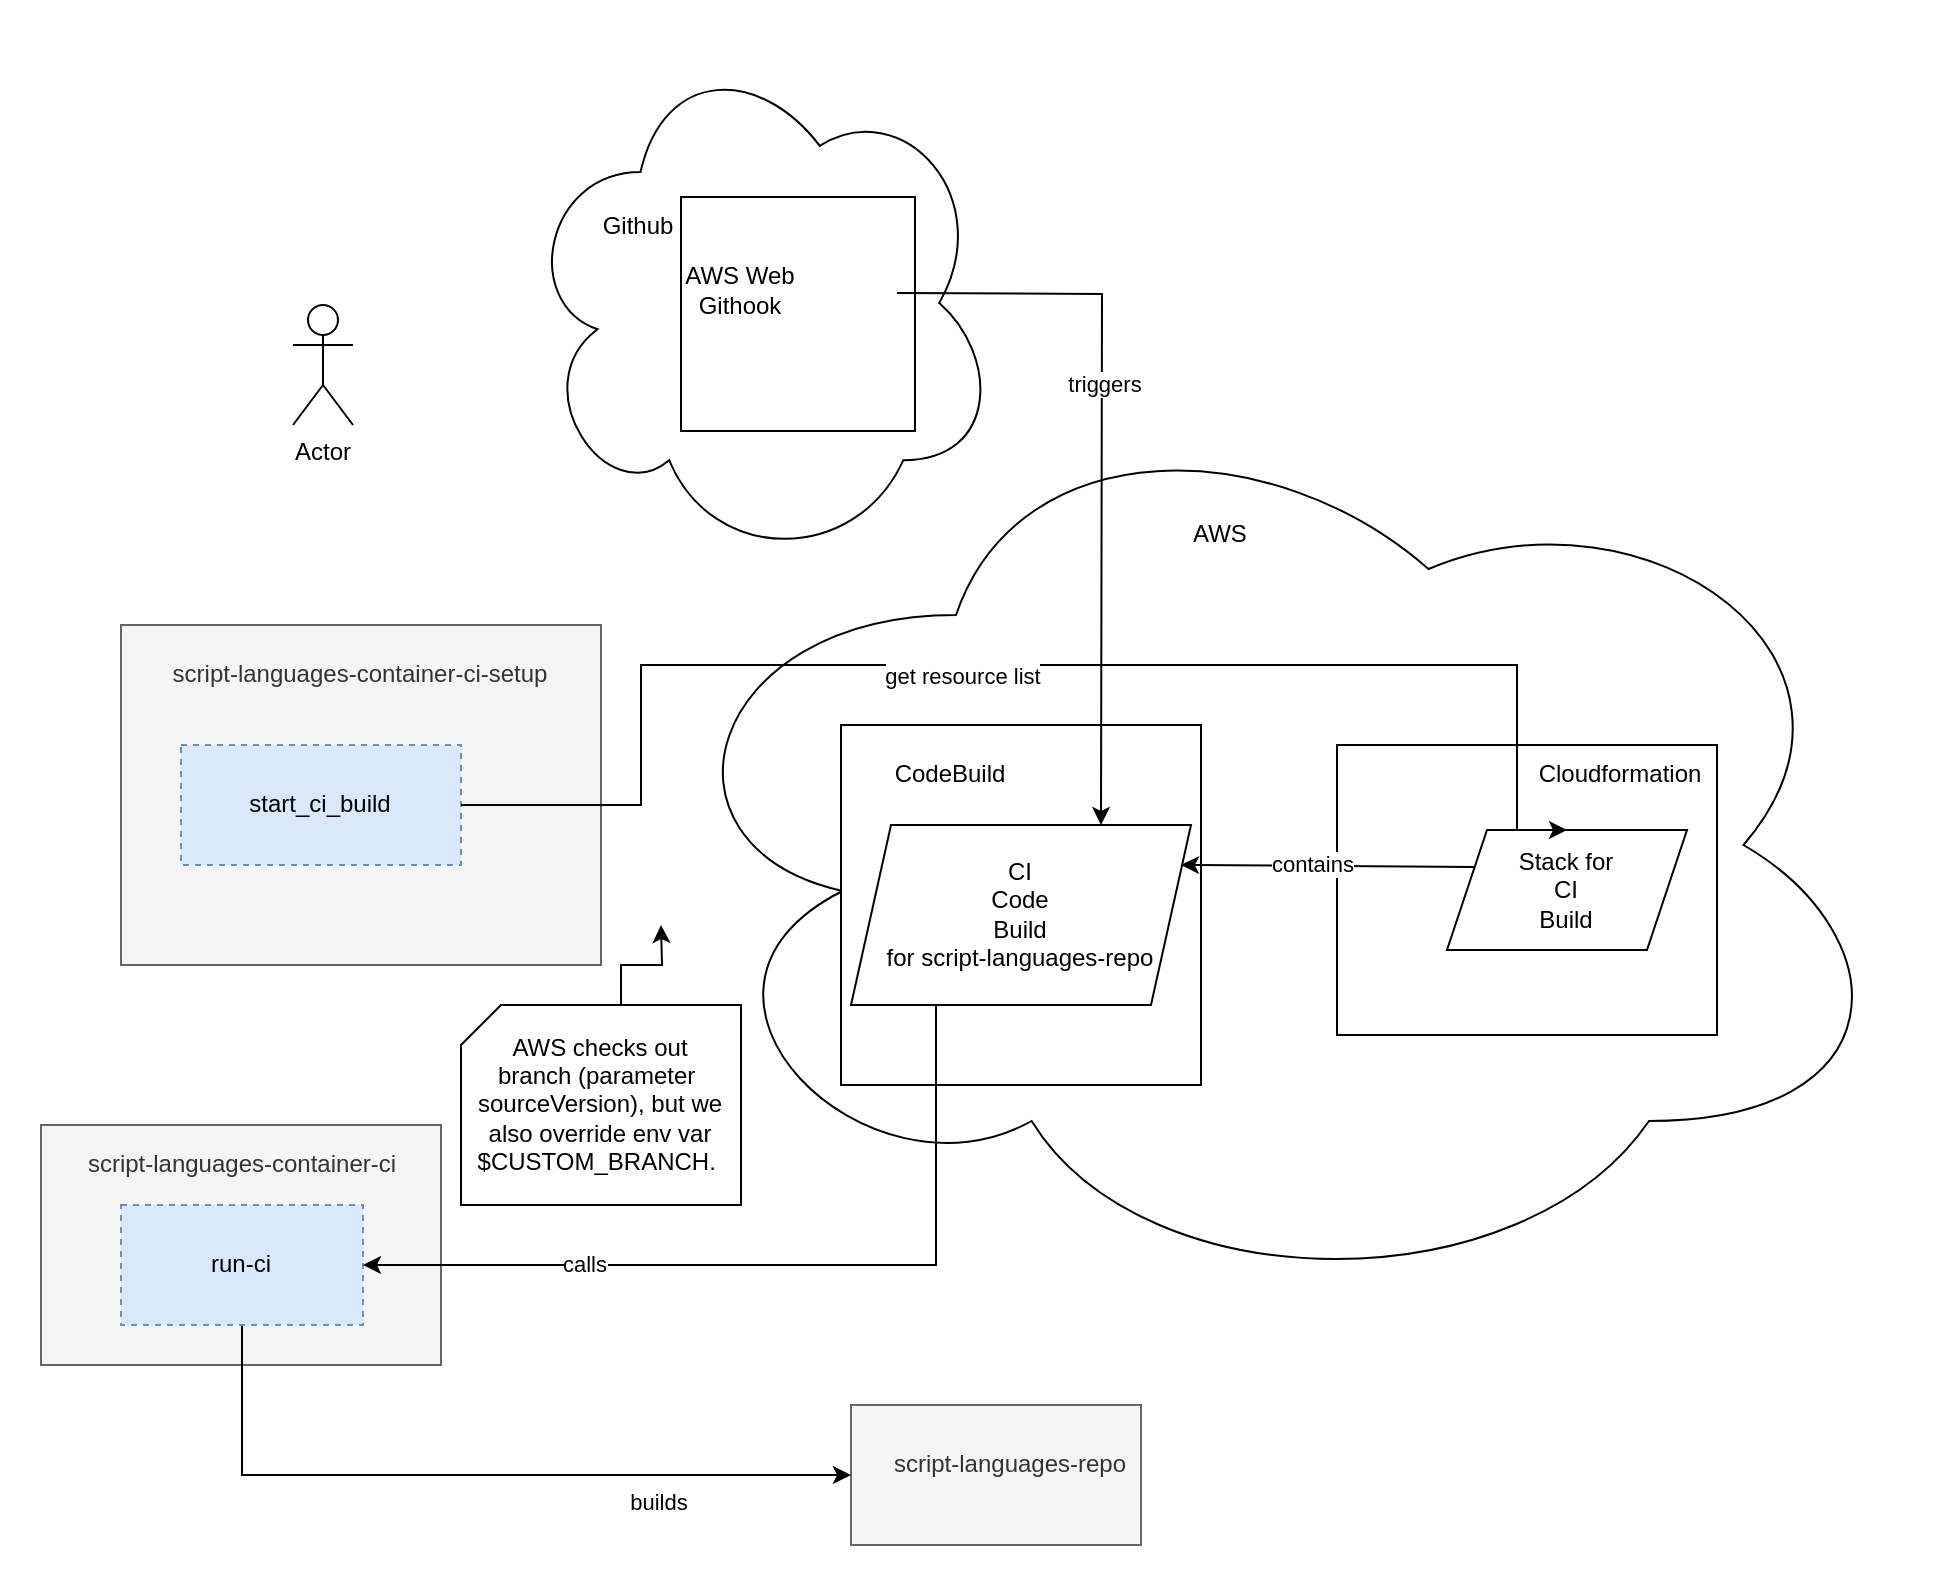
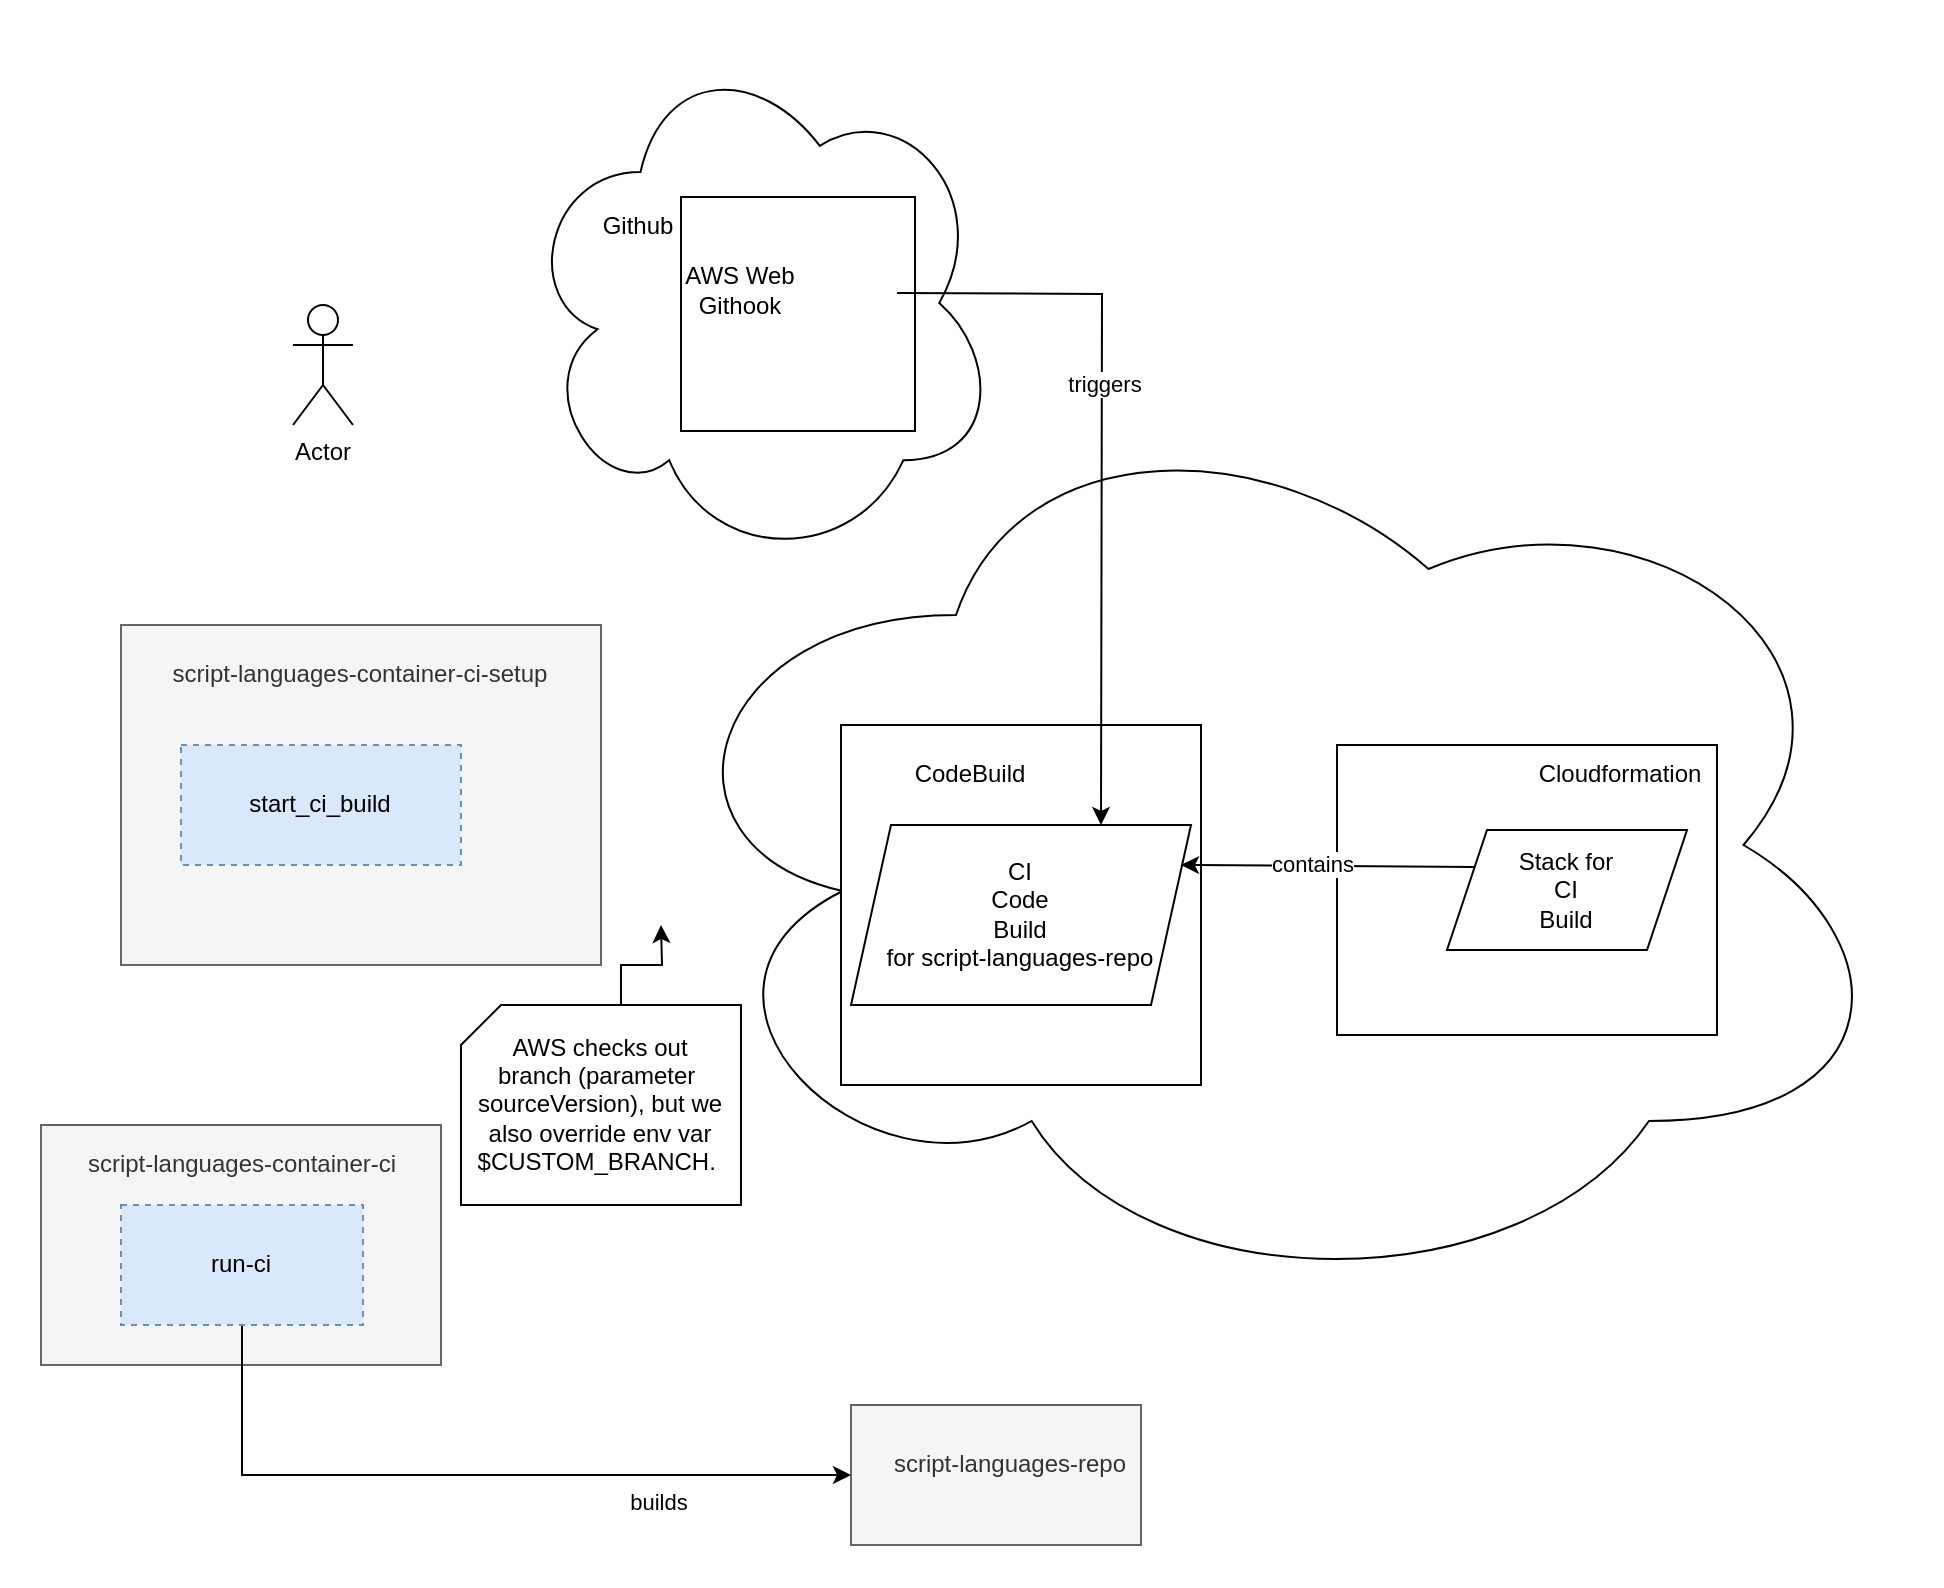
node "AWS": removed
edge "start_ci_build" -> "Stack for CI Build": removed, label "get resource list"
node "CodeBuild": moved (951, 775) -> (971, 775)
edge "CI Code Build for script-languages-repo" -> "run-ci": removed, label "calls"
